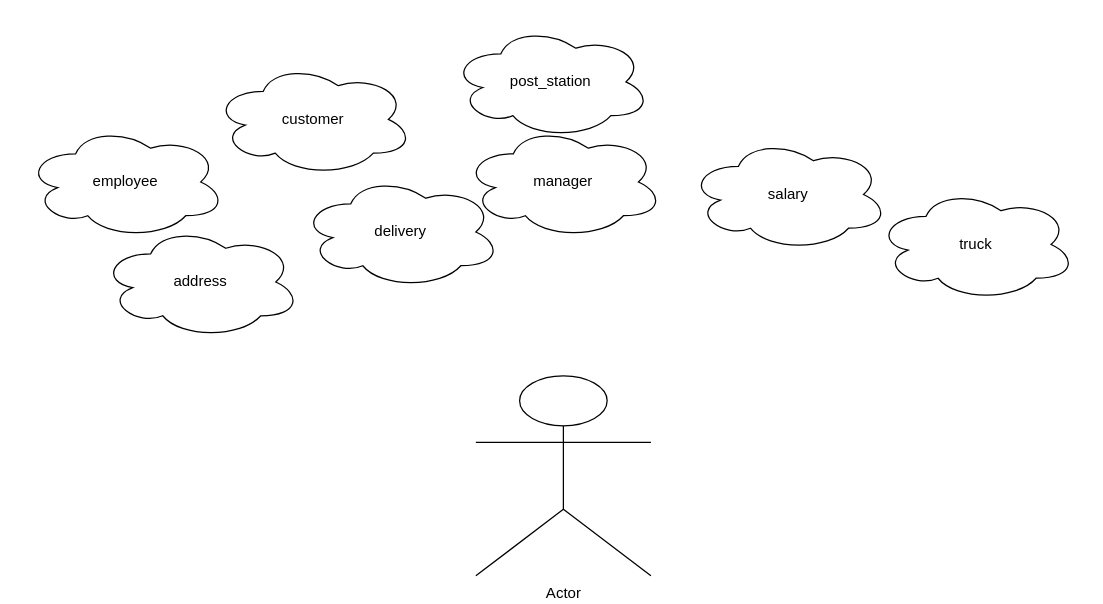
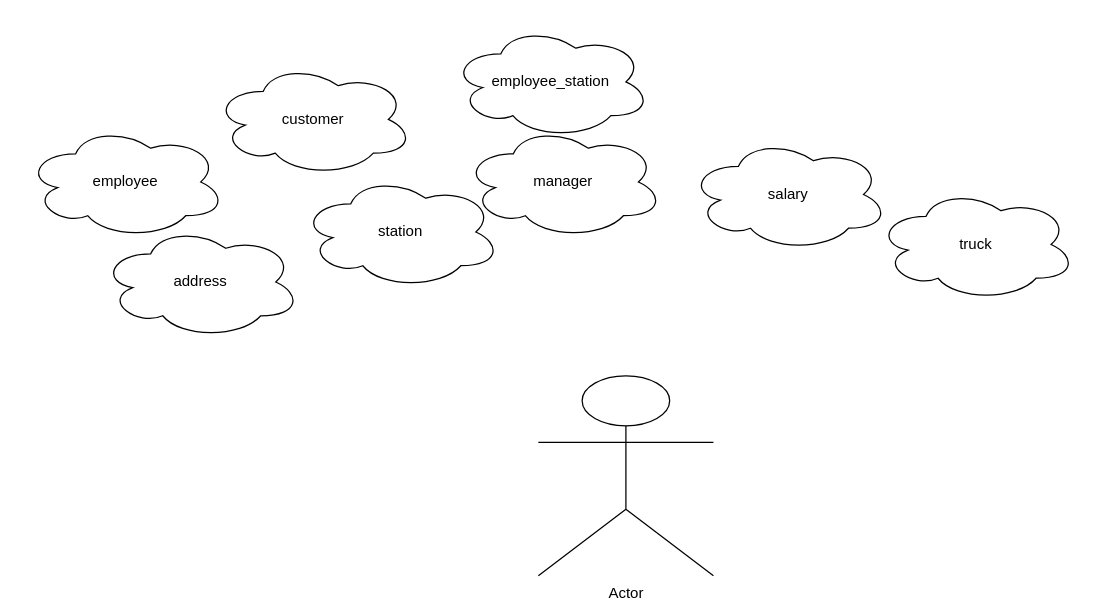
node "post_station": label "post_station" -> "employee_station"
node "delivery": label "delivery" -> "station"
node "Actor": moved (563, 476) -> (626, 476)
